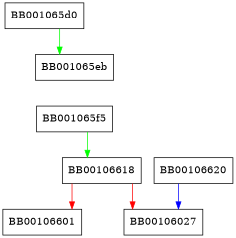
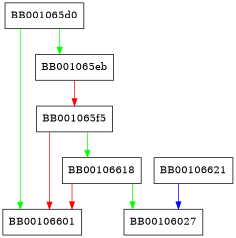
edge "BB001065eb" -> "BB001065f5": added
edge "BB001065d0" -> "BB00106601": added
edge "BB001065f5" -> "BB00106601": added
node "BB00106620": label "BB00106620" -> "BB00106621"
edge "BB00106618" -> "BB00106027": color red -> green
